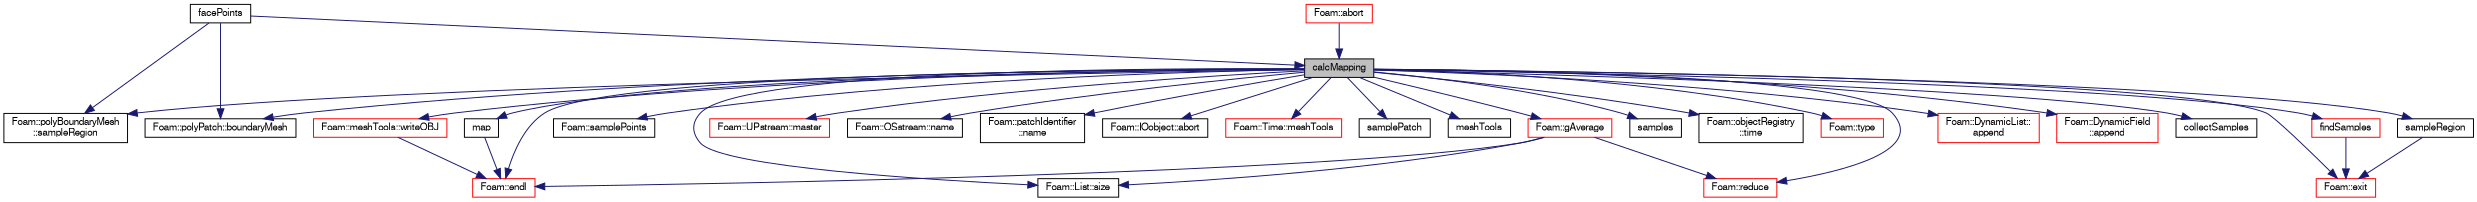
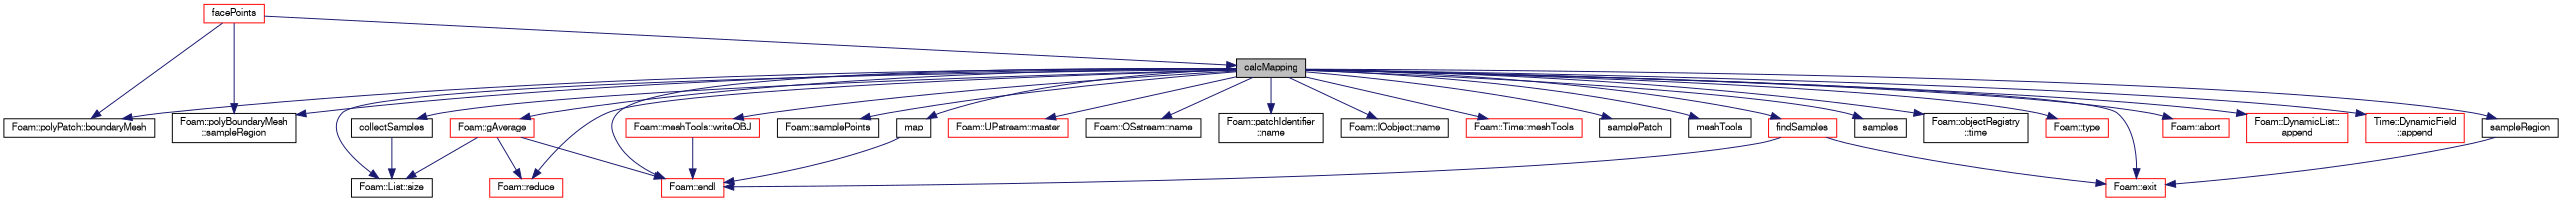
node "facePoints": color black -> red
edge "Foam::abort" -> "calcMapping": reversed
node "Foam::IOobject::abort": label "Foam::IOobject::abort" -> "Foam::IOobject::name"
node "Foam::DynamicField ::append": label "Foam::DynamicField ::append" -> "Time::DynamicField ::append"
edge "collectSamples" -> "Foam::List::size": added
edge "findSamples" -> "Foam::endl": added
